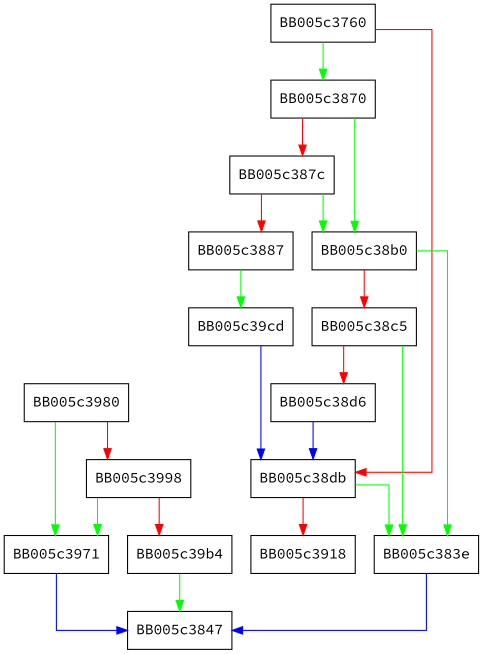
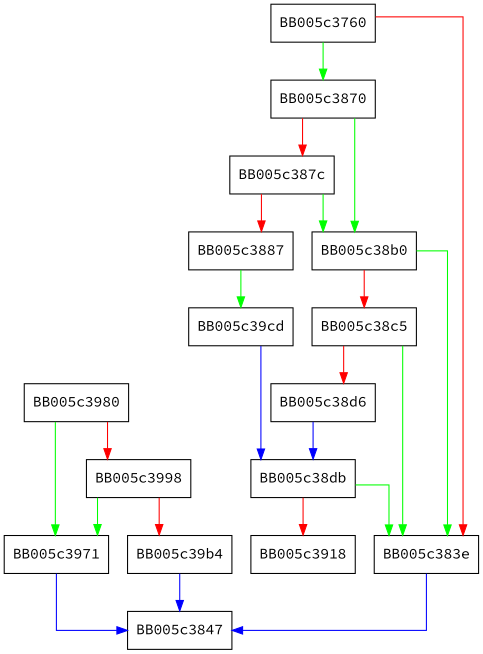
edge "BB005c3760" -> "BB005c38db": now "BB005c3760" -> "BB005c383e"
edge "BB005c39b4" -> "BB005c3847": color green -> blue
